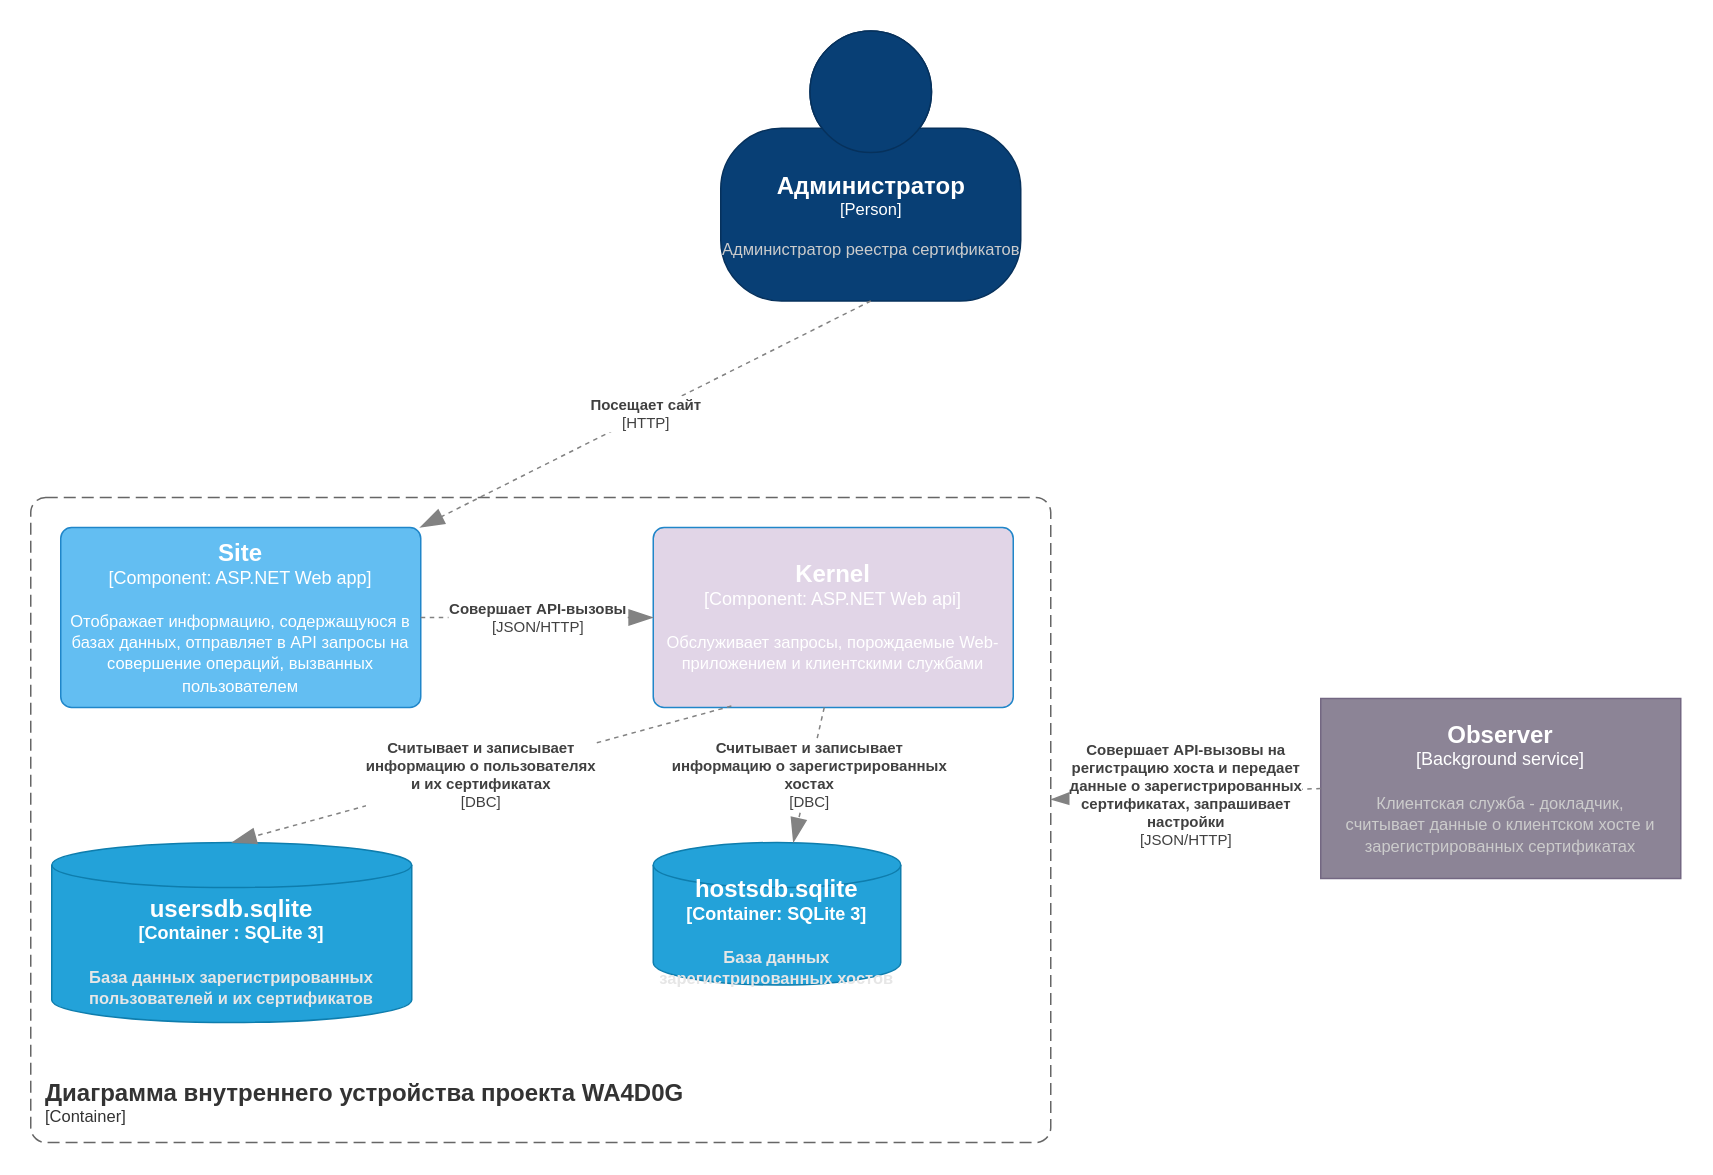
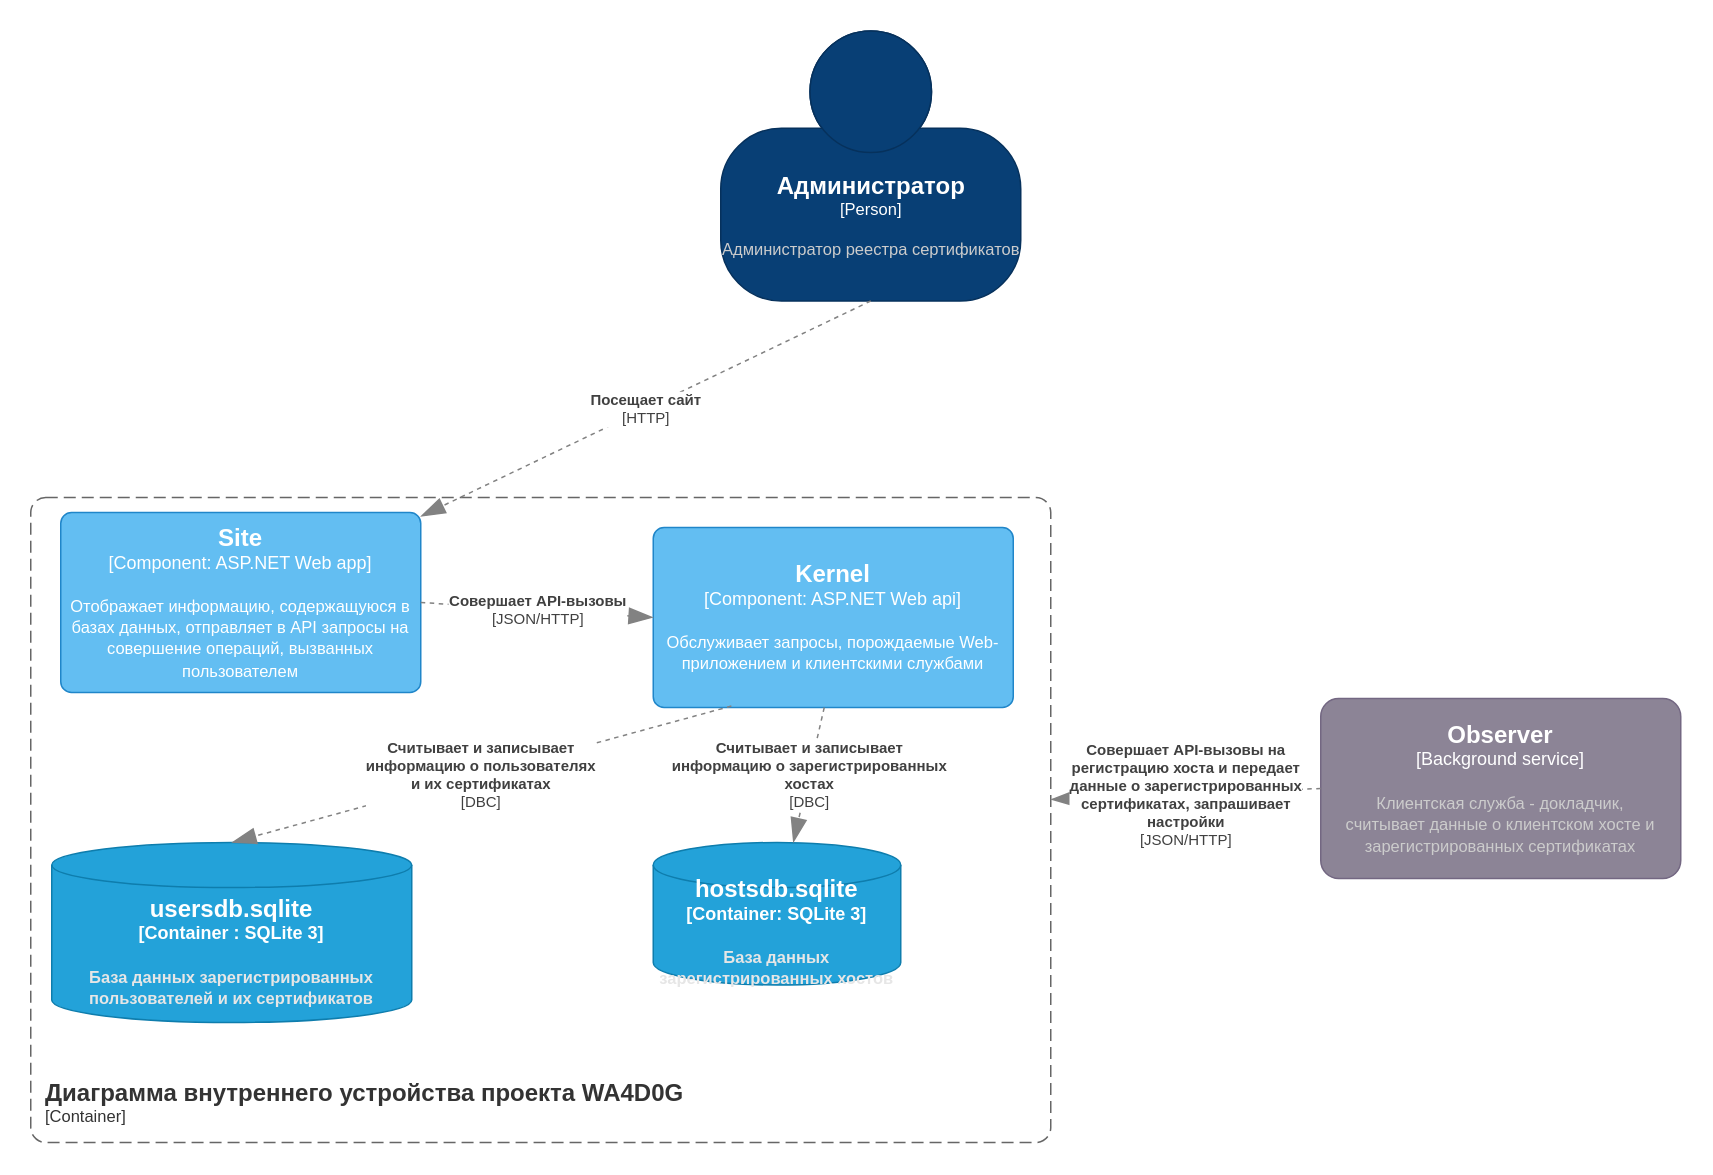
node "Site [Component: ASP.NET Web app] Отображает информацию, содержащуюся в базах данных, отправляет в API запросы на совершение операций, вызванных пользователем": moved (241, 617) -> (241, 602)
node "Kernel [Component: ASP.NET Web api] Обслуживает запросы, порождаемые Web-приложением и клиентскими службами": fillcolor #e1d5e7 -> #63bef2
node "Observer [Background service] Клиентская служба - докладчик, считывает данные о клиентском хосте и зарегистрированных сертификатах": shape rectangle -> rounded rectangle
